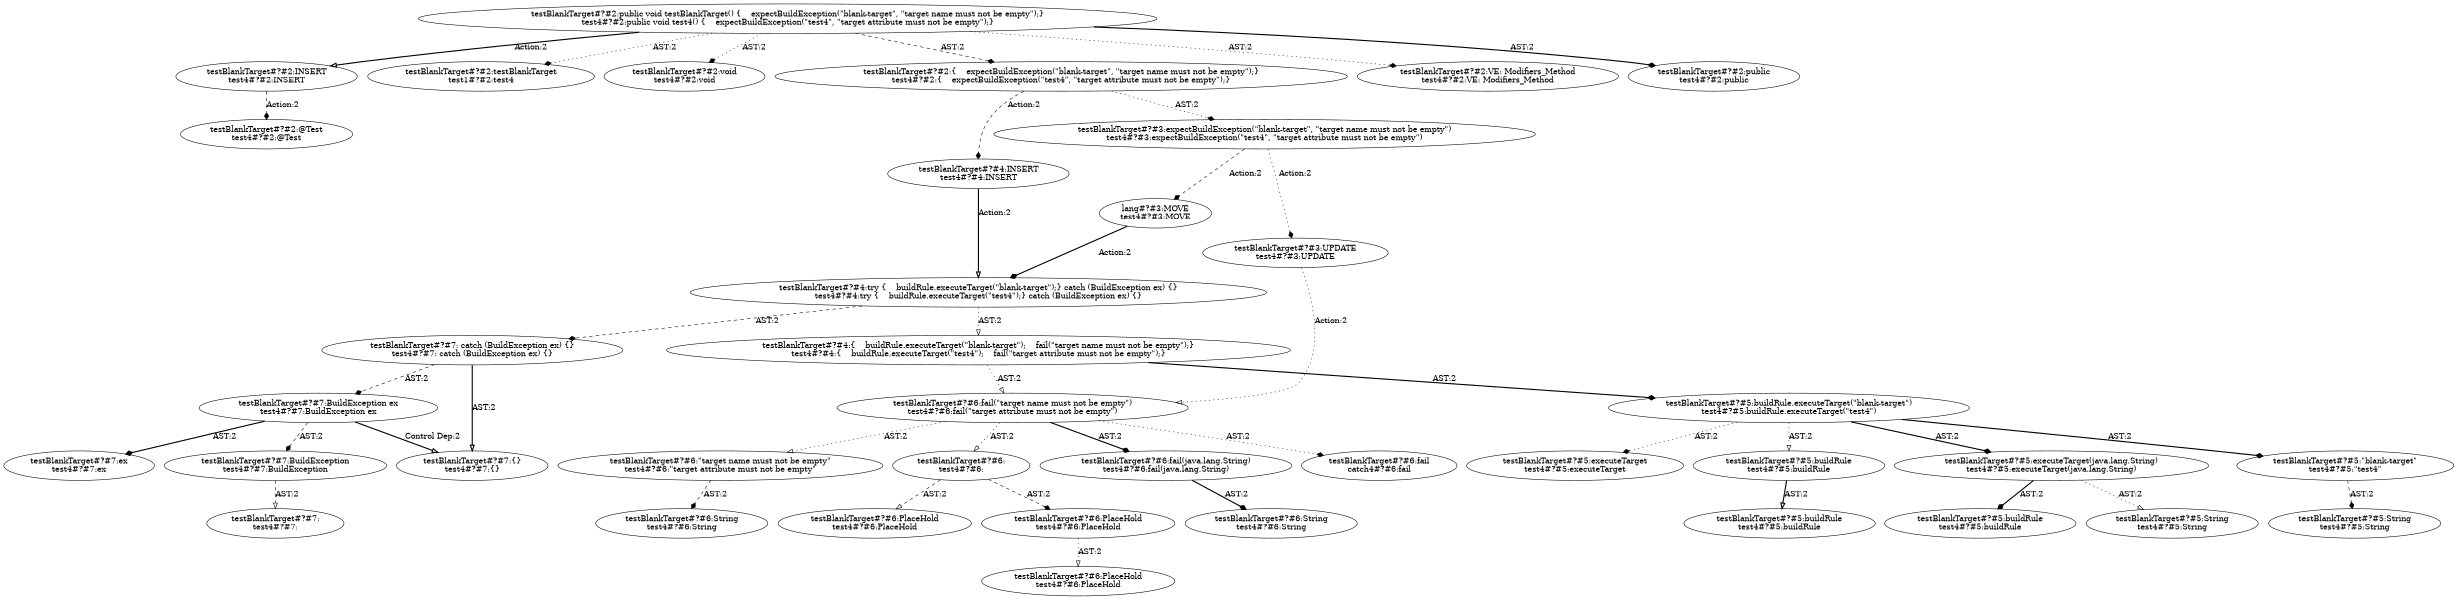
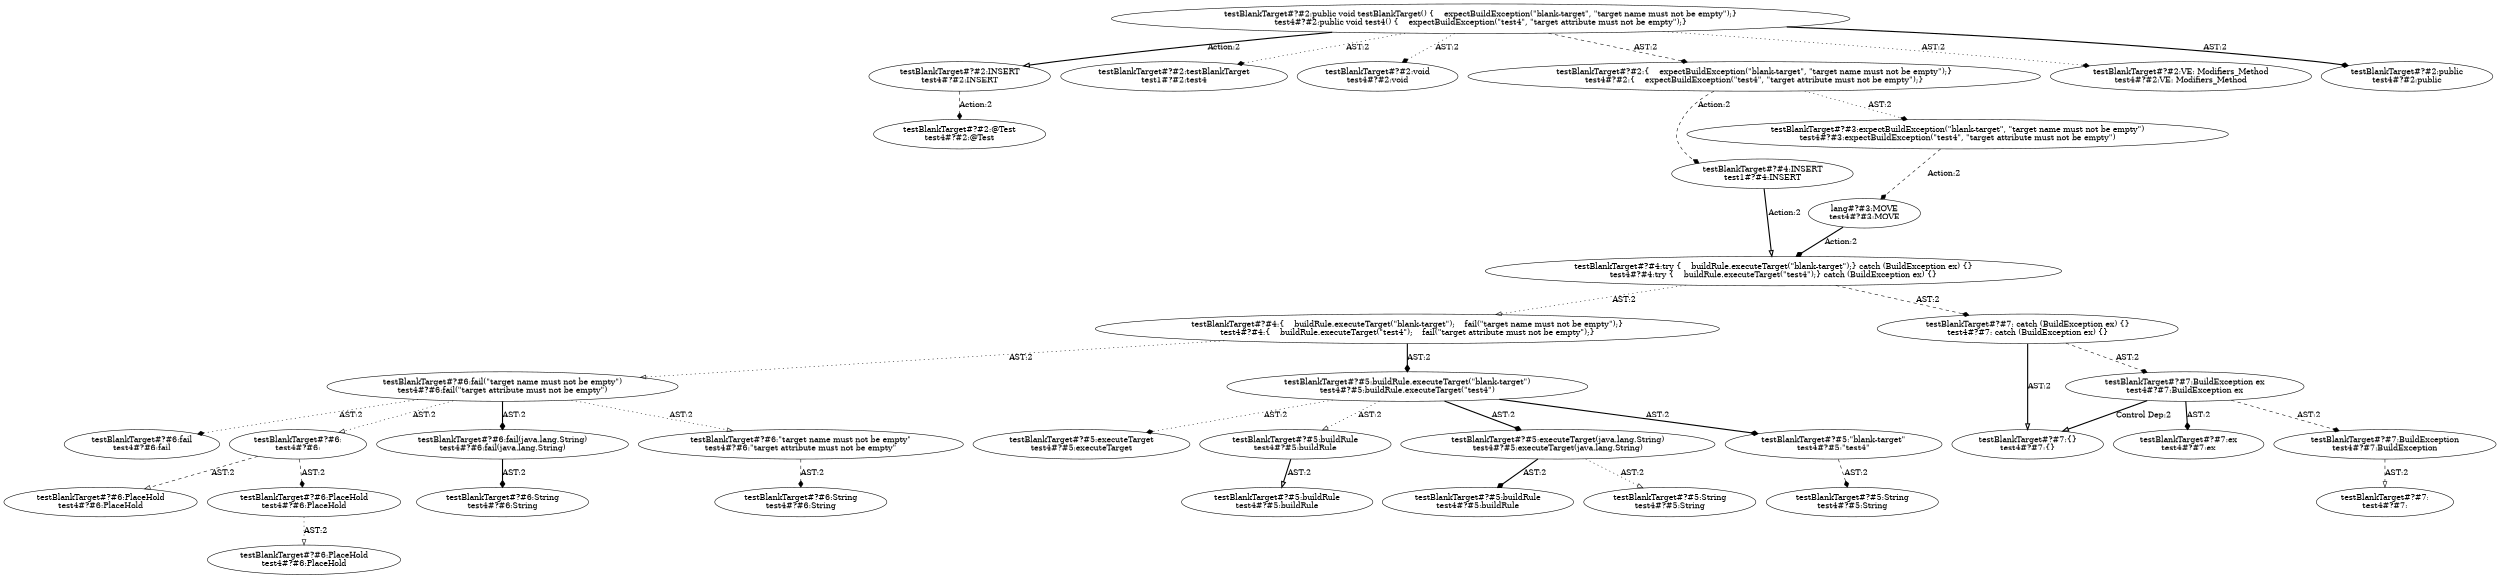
node "testBlankTarget#?#4:INSERT test4#?#4:INSERT": label "testBlankTarget#?#4:INSERT test4#?#4:INSERT" -> "testBlankTarget#?#4:INSERT test1#?#4:INSERT"
node "testBlankTarget#?#3:UPDATE test4#?#3:UPDATE": removed
node "testBlankTarget#?#6:fail catch4#?#6:fail": label "testBlankTarget#?#6:fail catch4#?#6:fail" -> "testBlankTarget#?#6:fail test4#?#6:fail"
